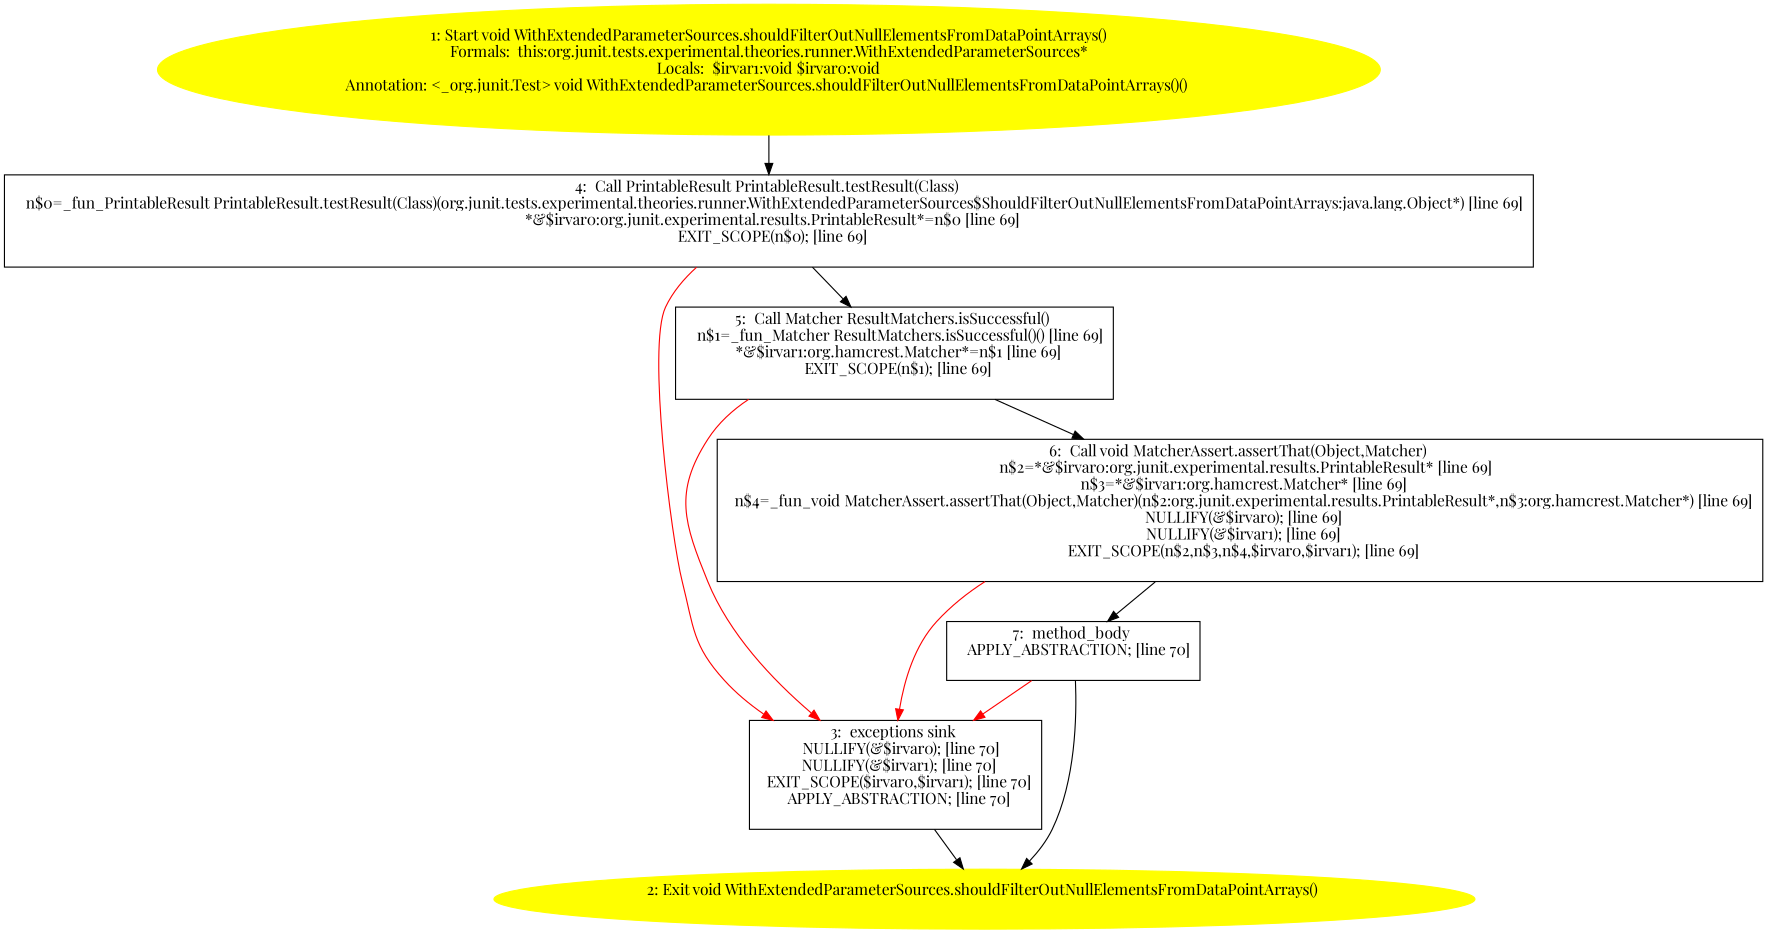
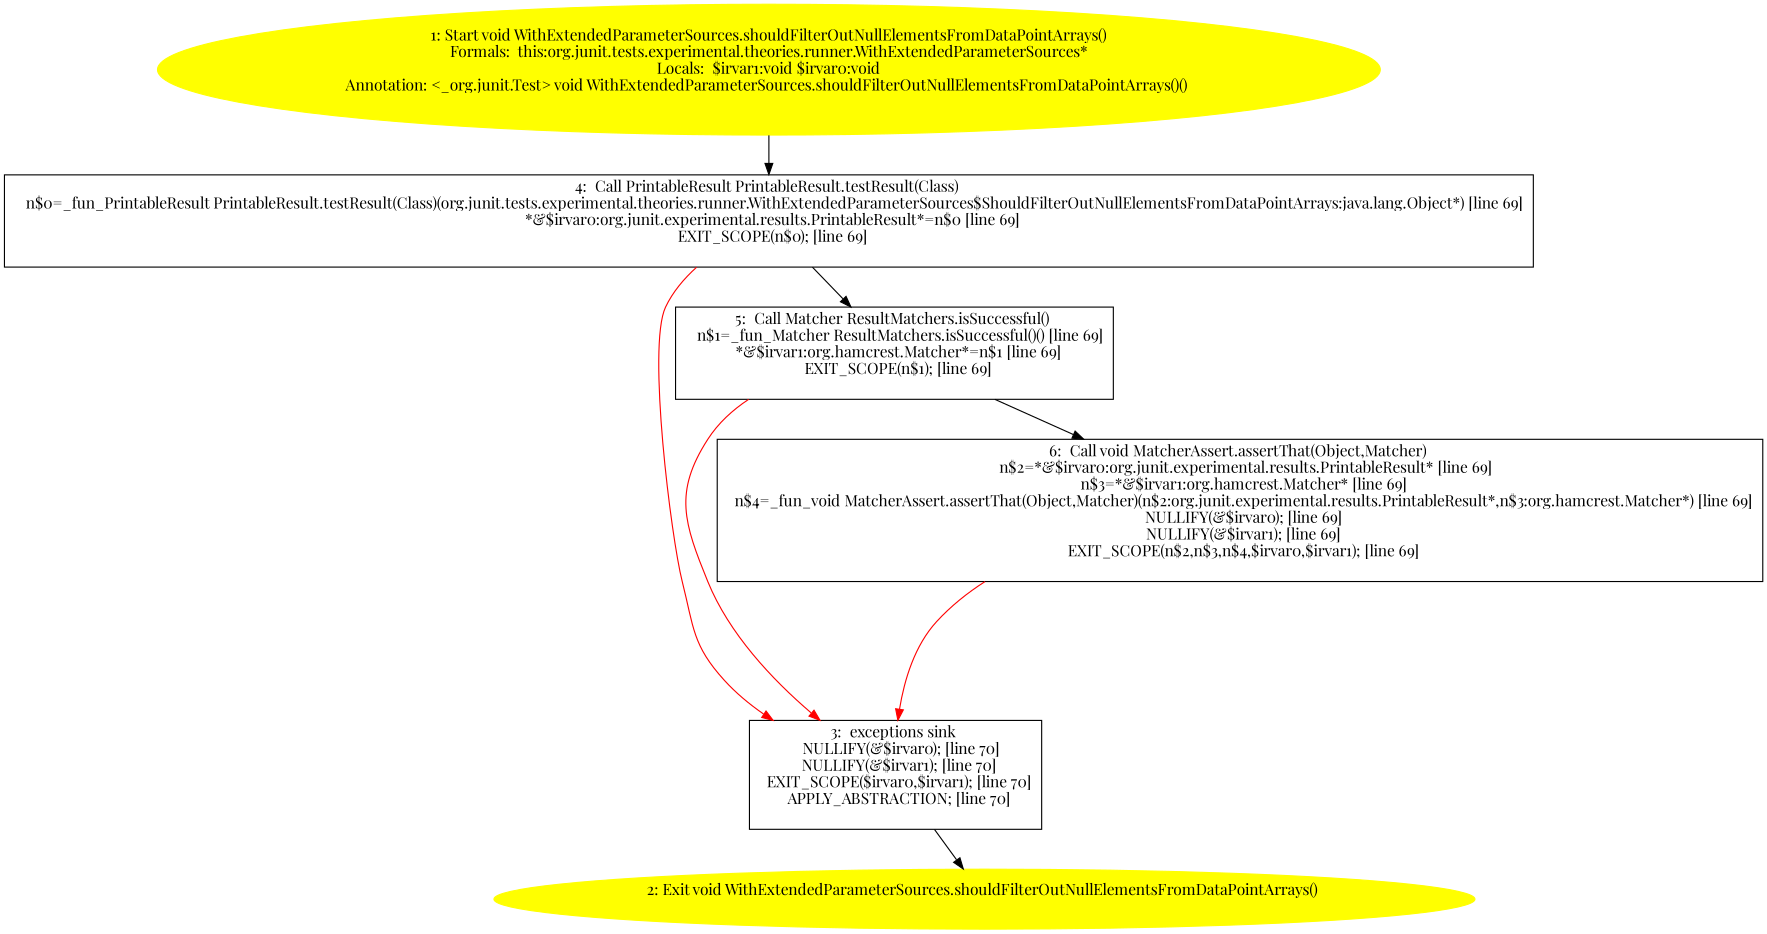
node "7:  method_body APPLY_ABSTRACTION; [line 70]": removed
